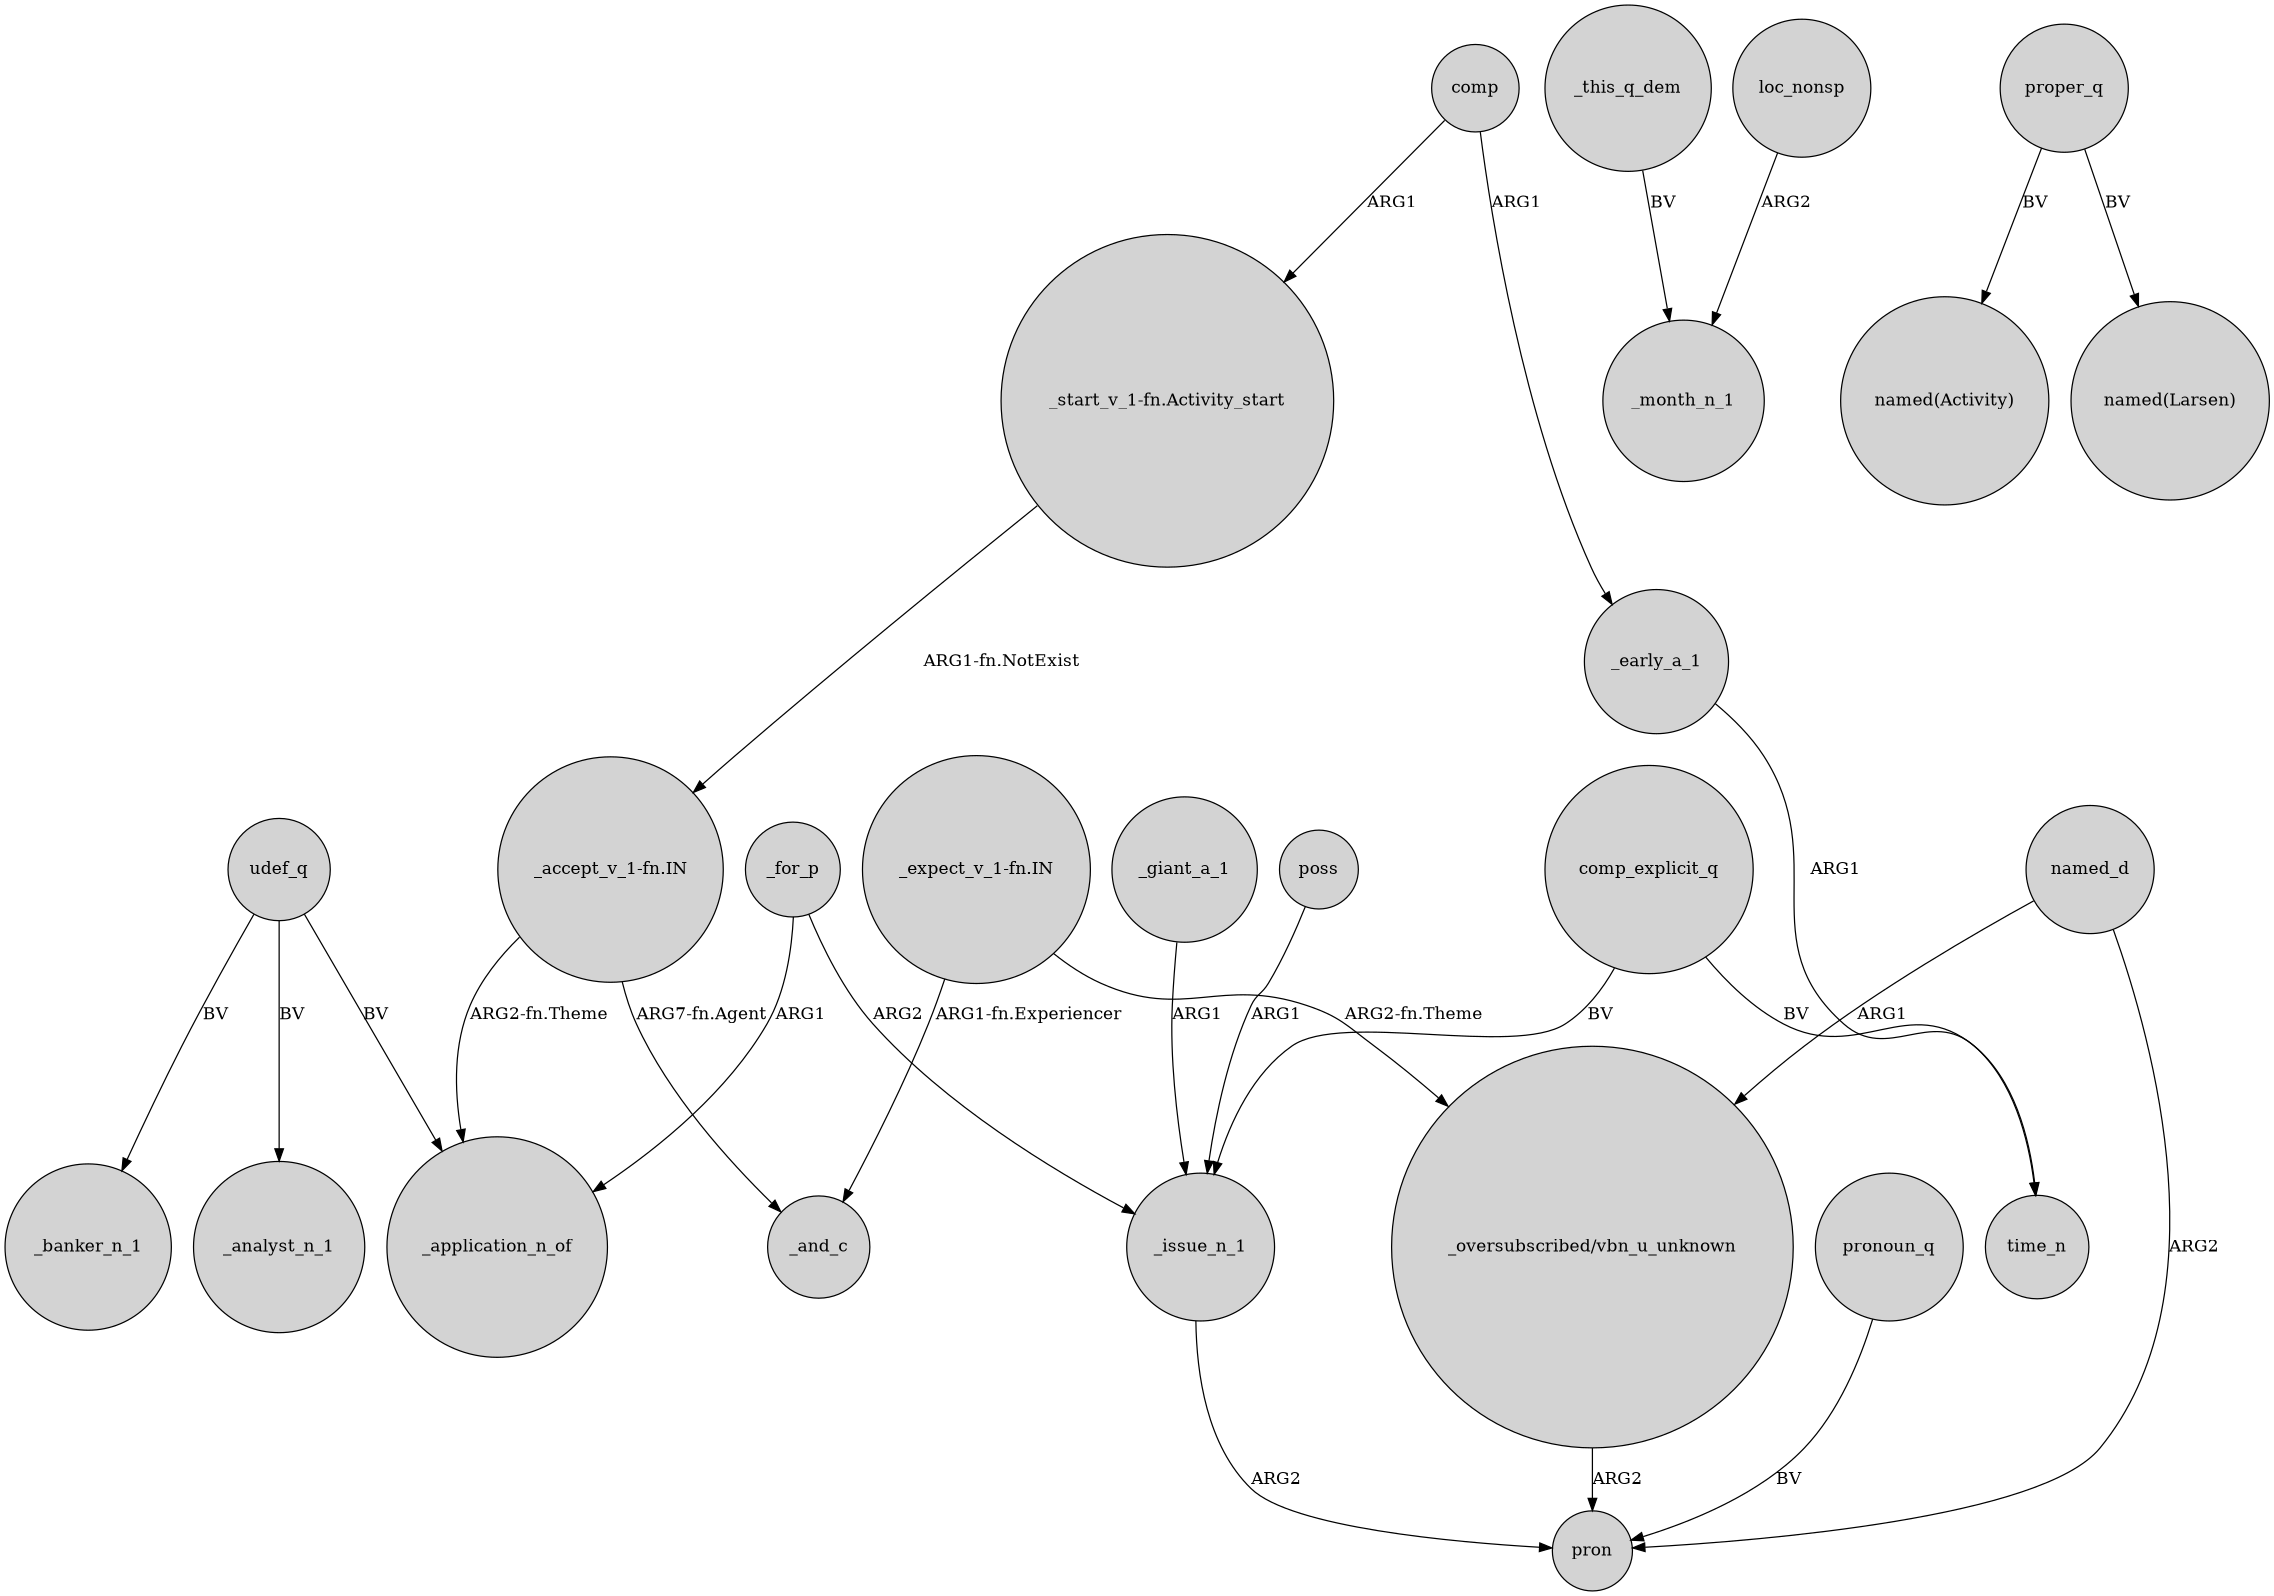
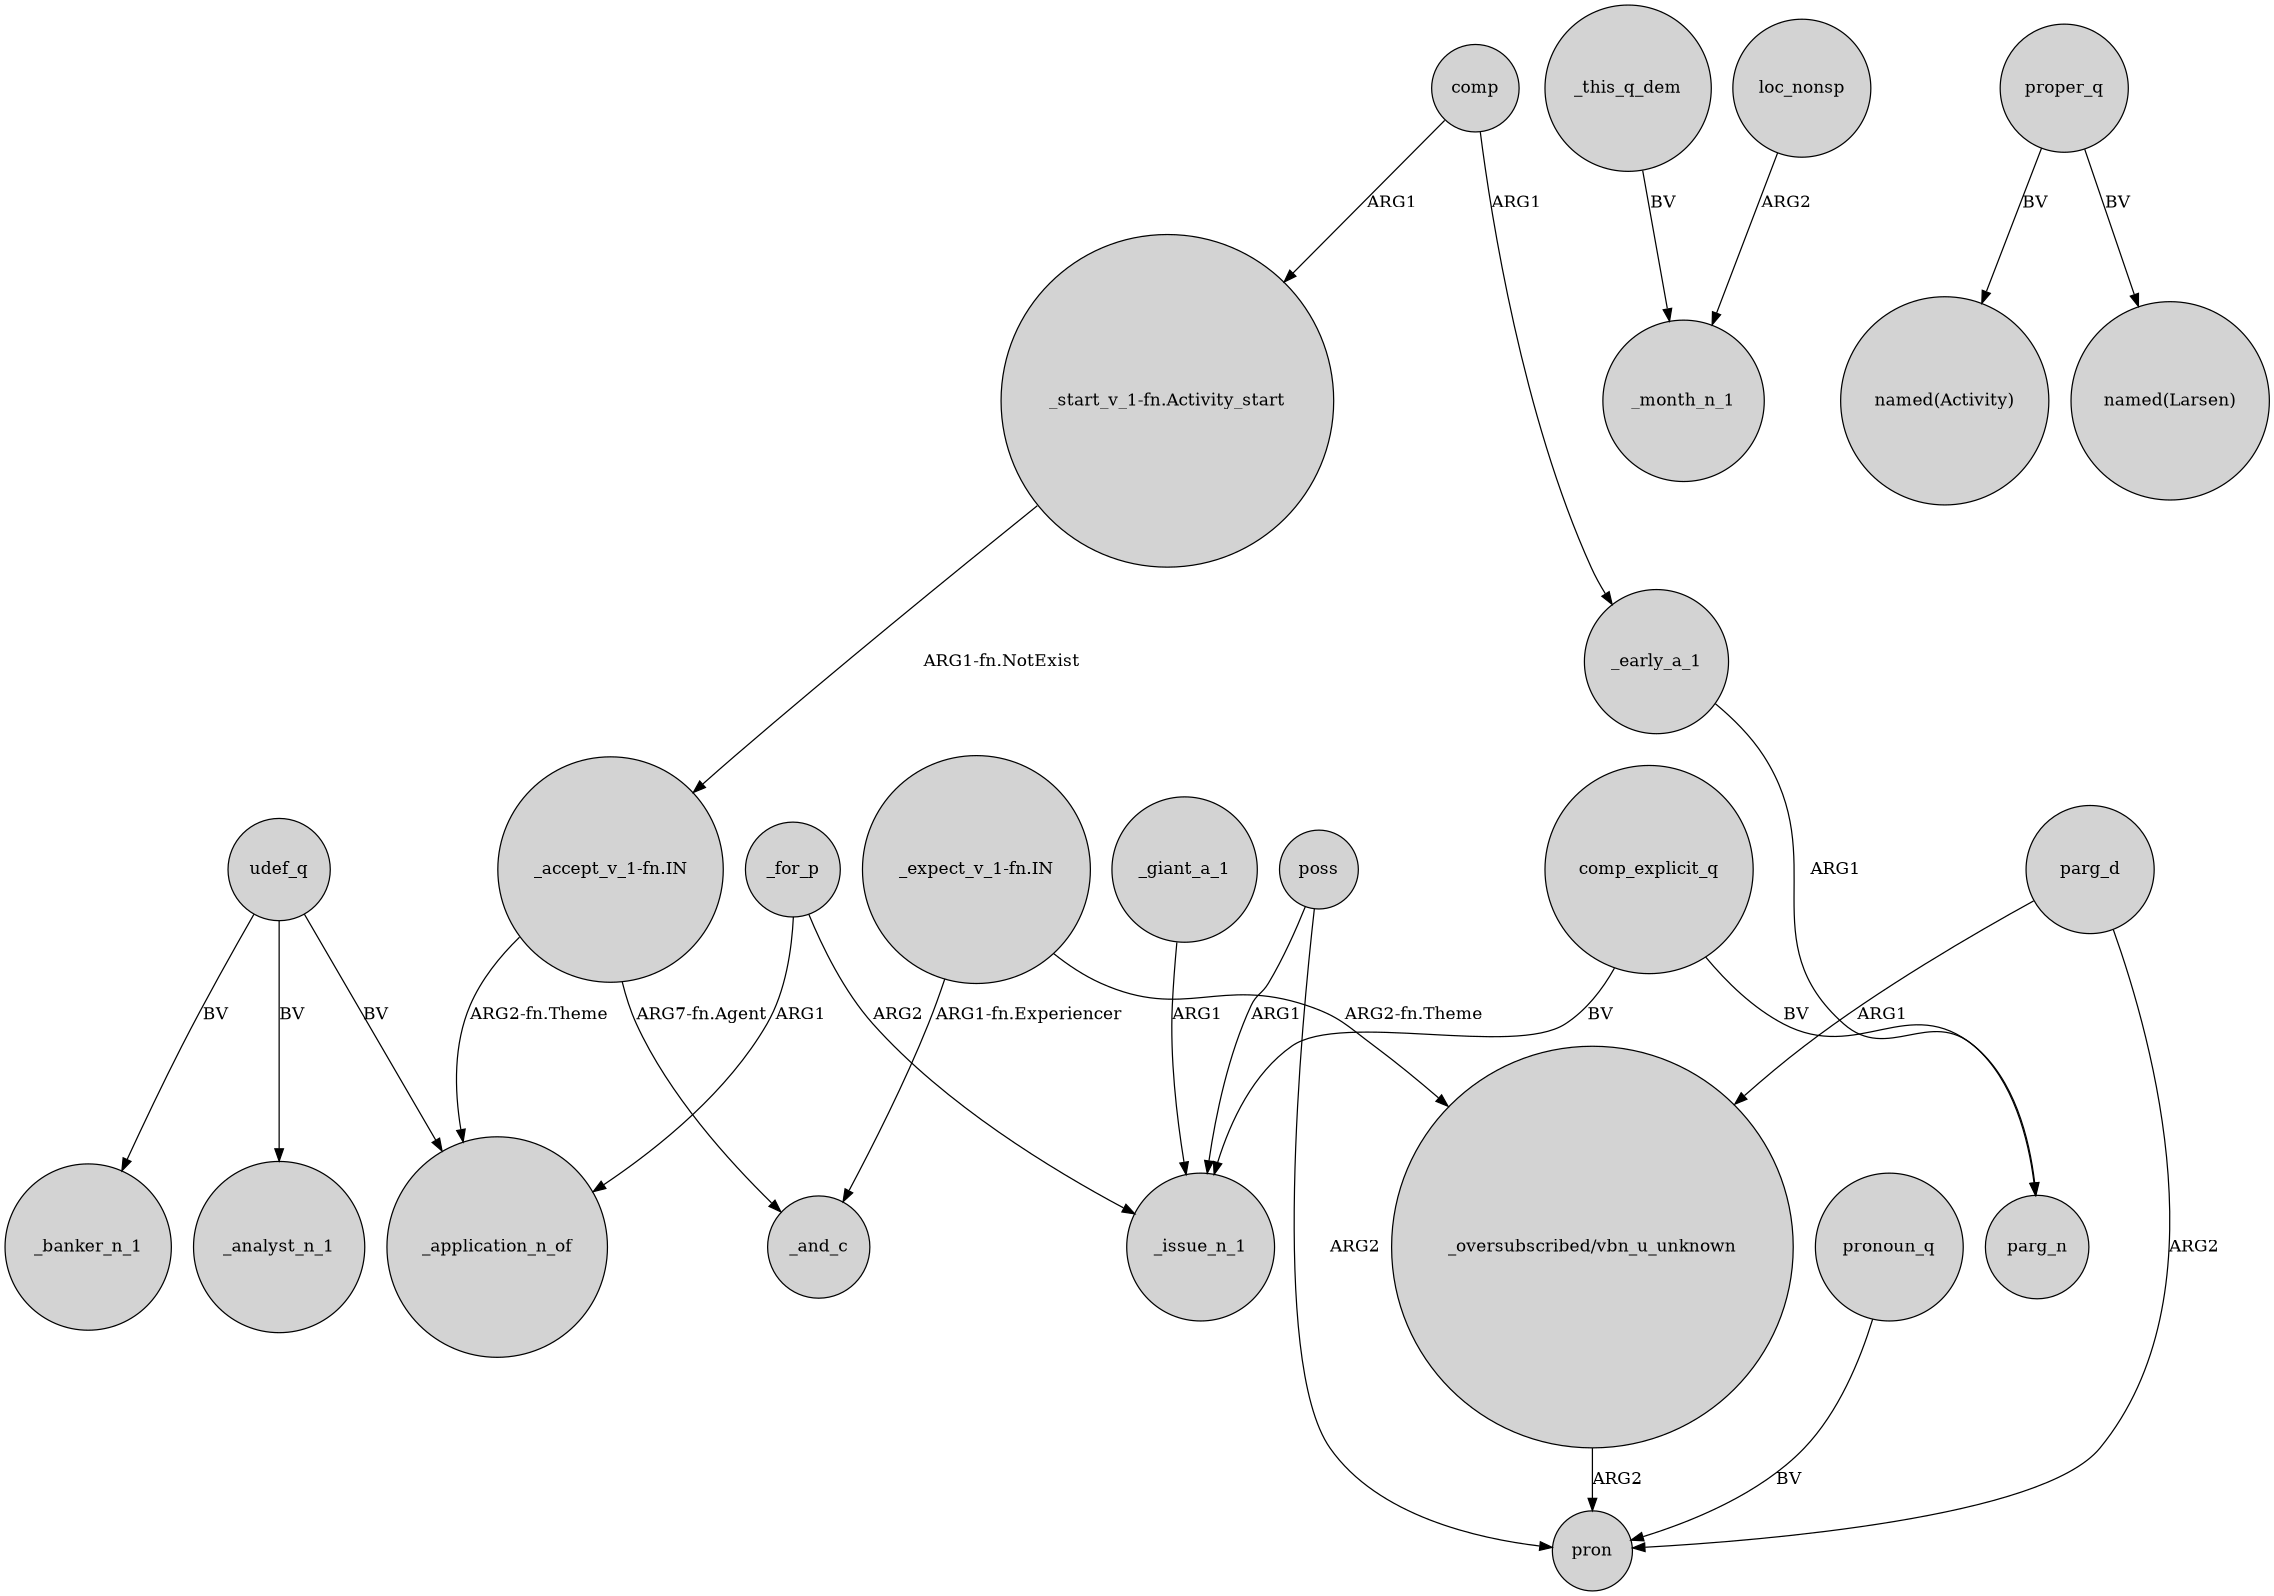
node "named_d": label "named_d" -> "parg_d"
node "time_n": label "time_n" -> "parg_n"
edge "_issue_n_1" -> "pron": now "poss" -> "pron"
